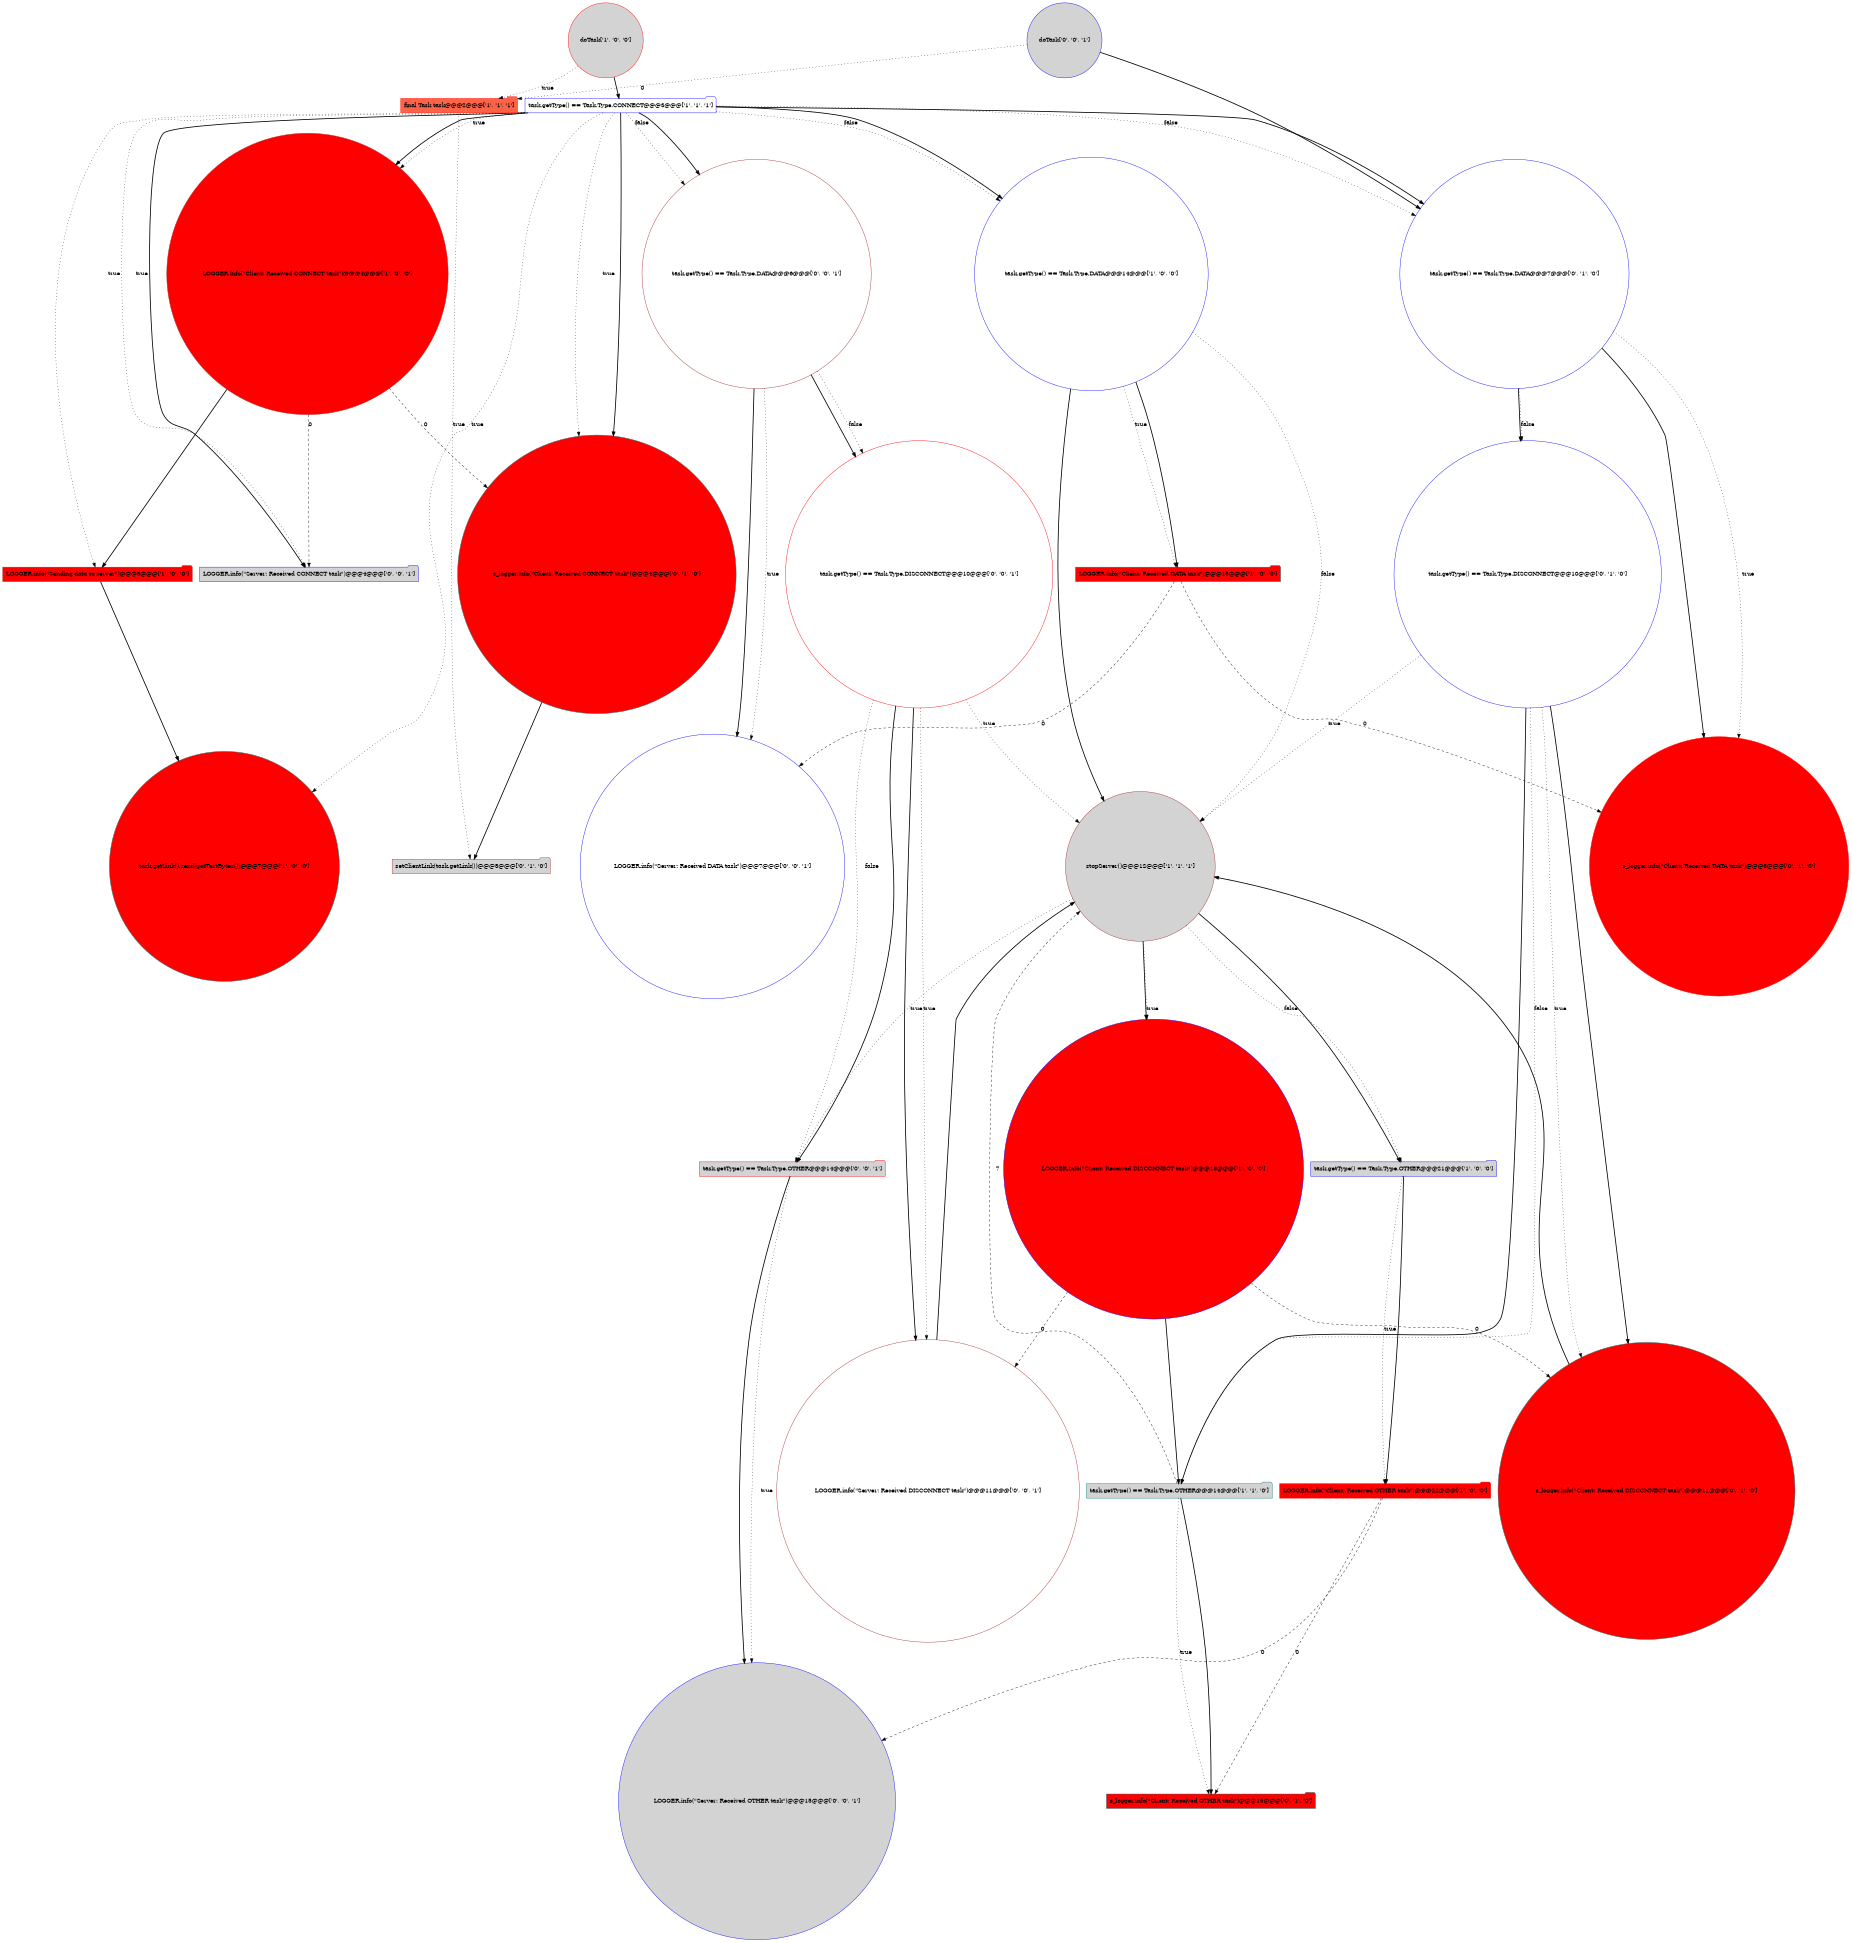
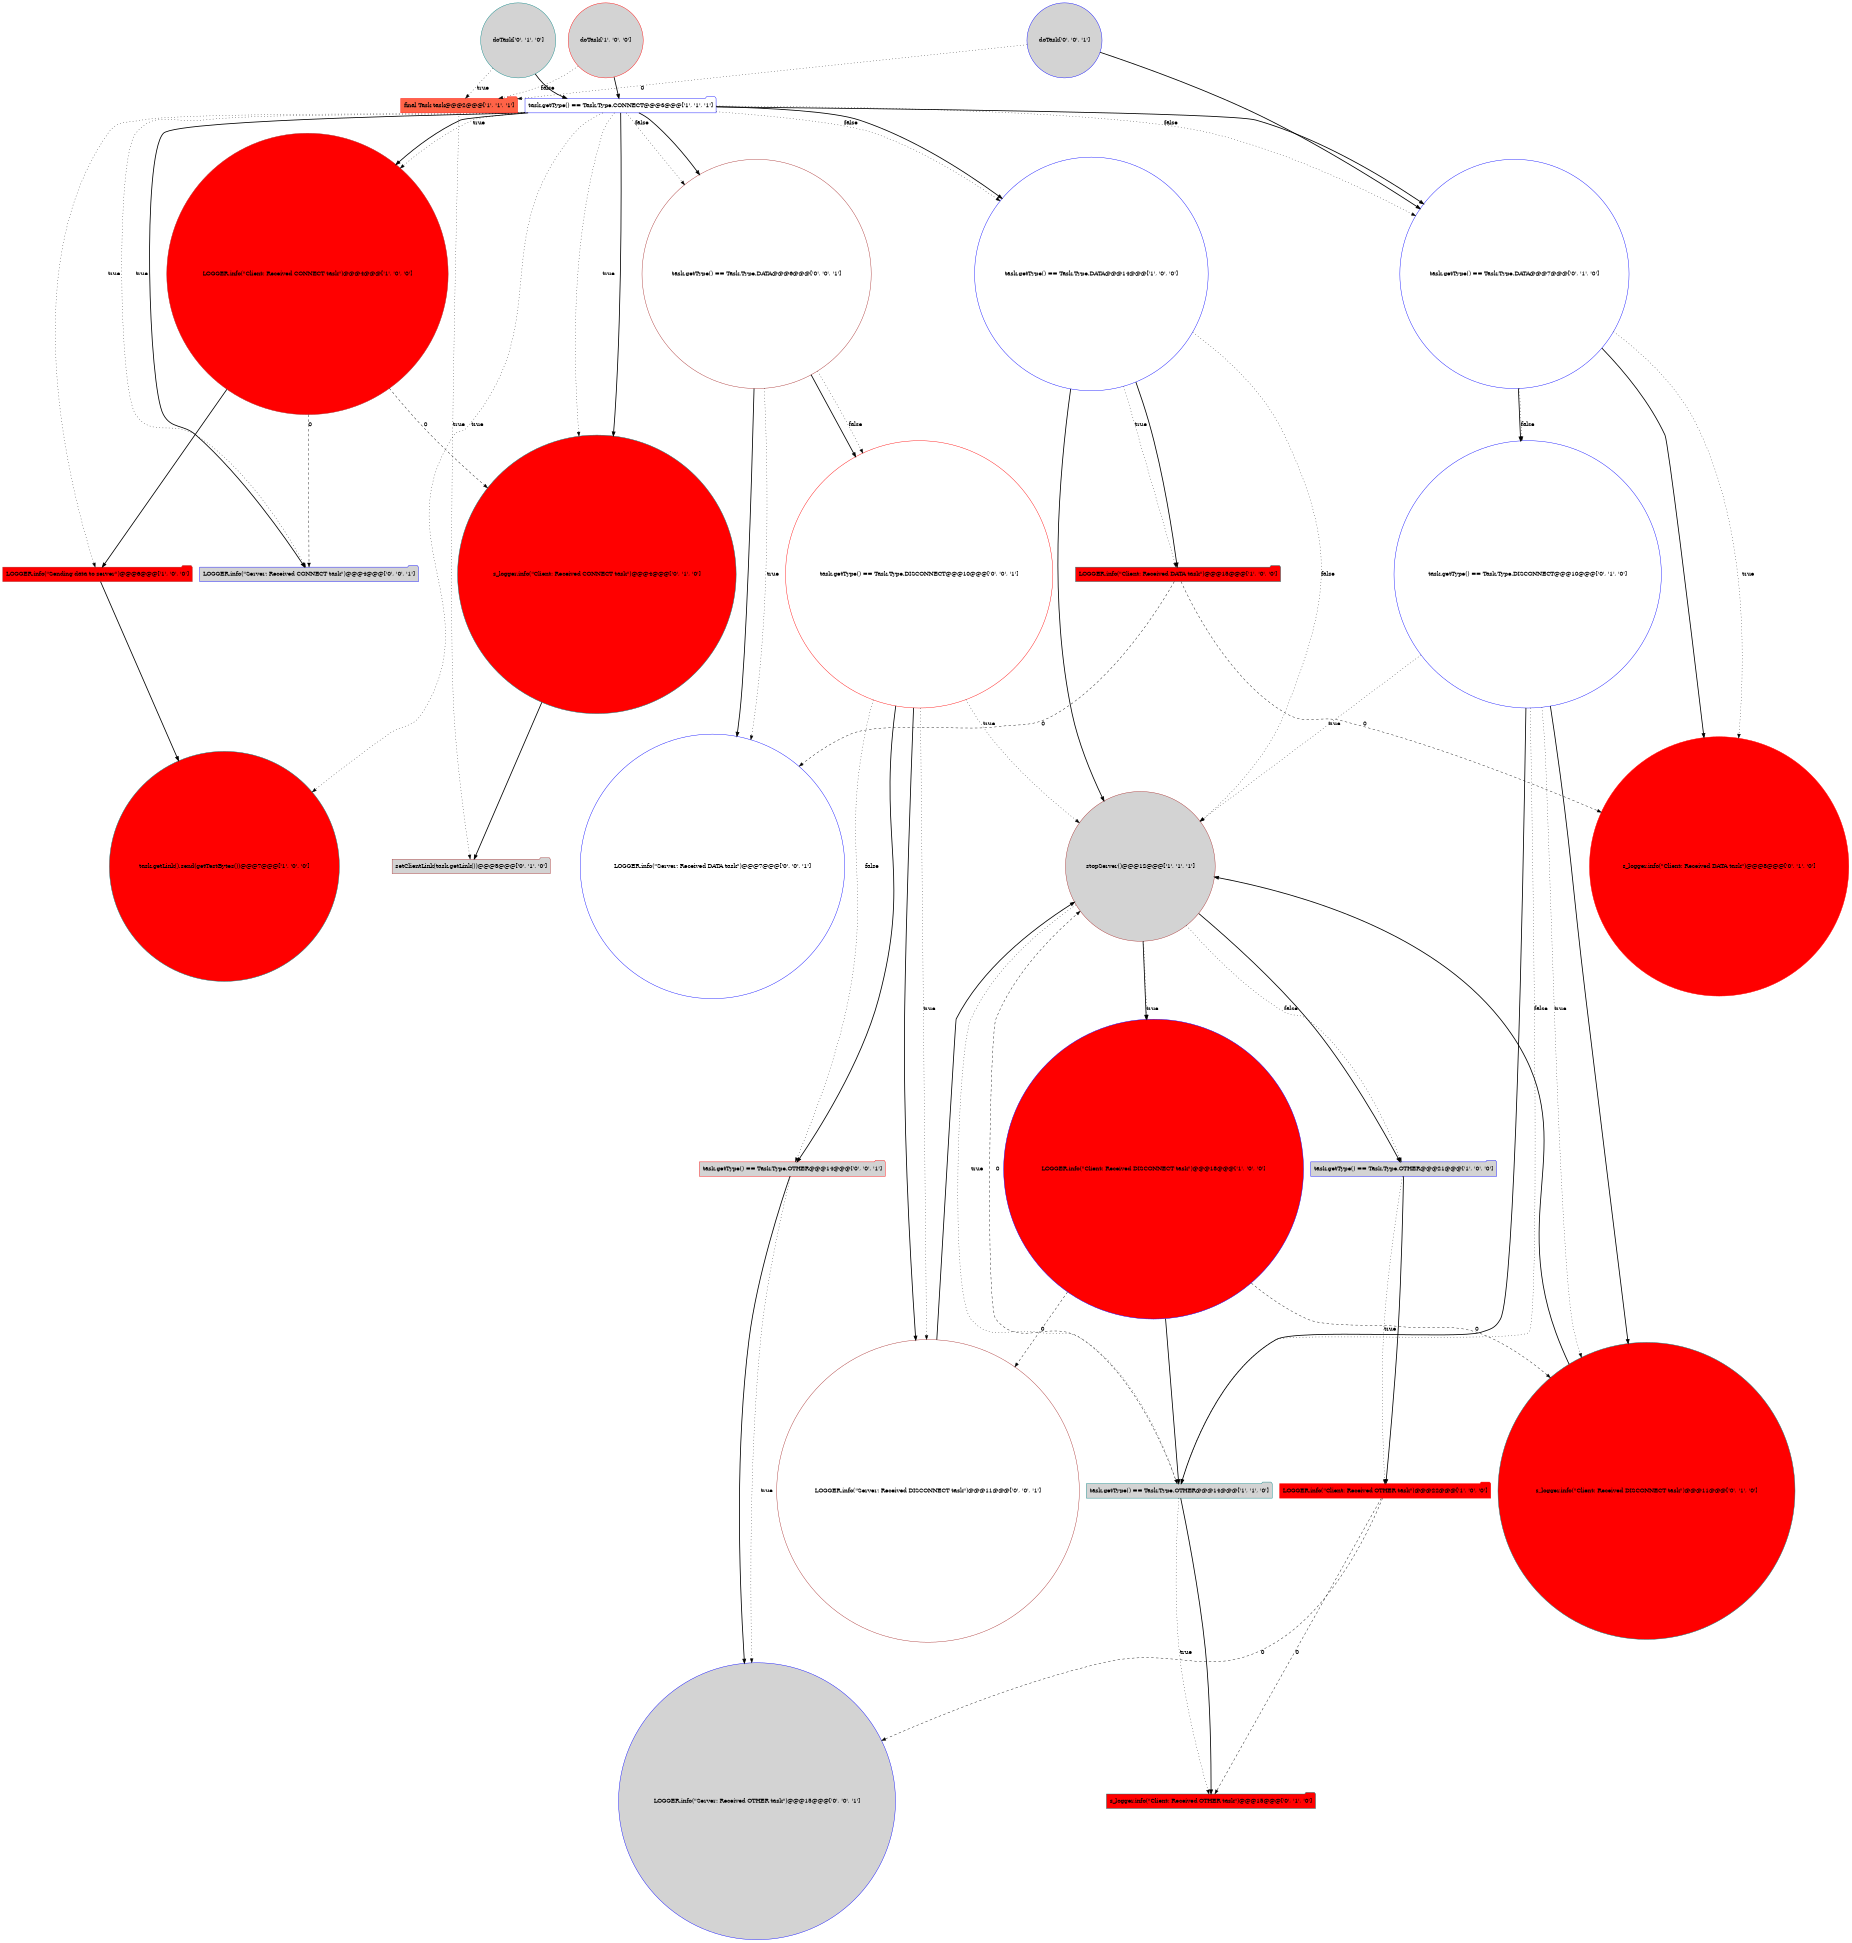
node "doTask['0', '1', '0']": added
edge "doTask['1', '0', '0']" -> "final Task task@@@2@@@['1', '1', '1']": label "true" -> "false"
edge "stopServer()@@@12@@@['1', '1', '1']" -> "task.getType() == Task.Type.OTHER@@@14@@@['0', '0', '1']": now "stopServer()@@@12@@@['1', '1', '1']" -> "task.getType() == Task.Type.OTHER@@@14@@@['1', '1', '0']"
edge "task.getType() == Task.Type.OTHER@@@14@@@['1', '1', '0']" -> "stopServer()@@@12@@@['1', '1', '1']": label "7" -> "0"
